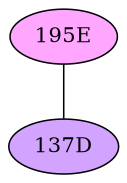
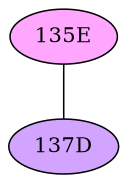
node "195E": label "195E" -> "135E"
